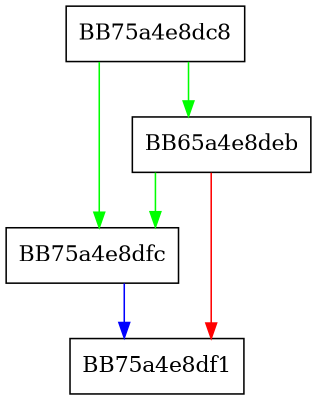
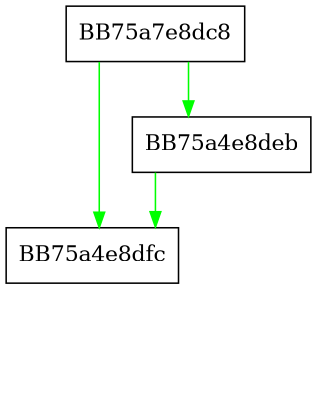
node "BB75a4e8dc8": label "BB75a4e8dc8" -> "BB75a7e8dc8"
node "BB65a4e8deb": label "BB65a4e8deb" -> "BB75a4e8deb"
node "BB75a4e8df1": removed
